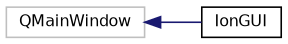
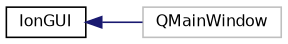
edge "IonGUI" -> "QMainWindow": reversed
